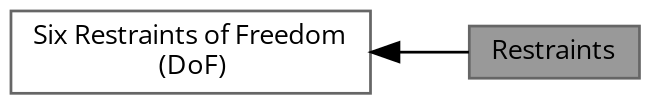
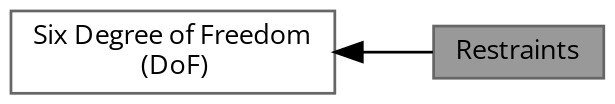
node "Six Restraints of Freedom (DoF)": label "Six Restraints of Freedom (DoF)" -> "Six Degree of Freedom (DoF)"
